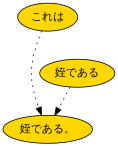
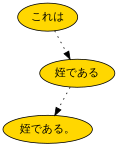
edge "これは" -> "姪である。": now "これは" -> "姪である"
